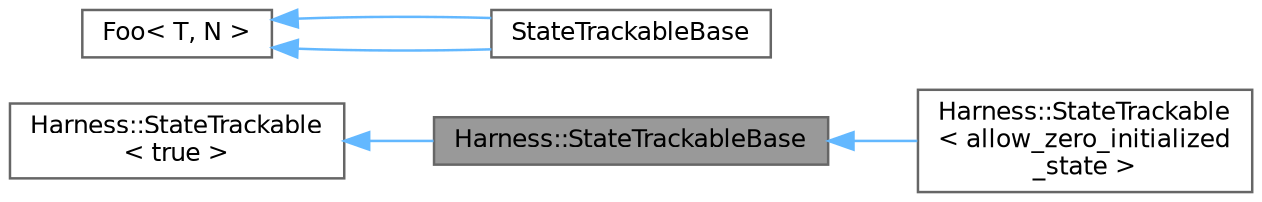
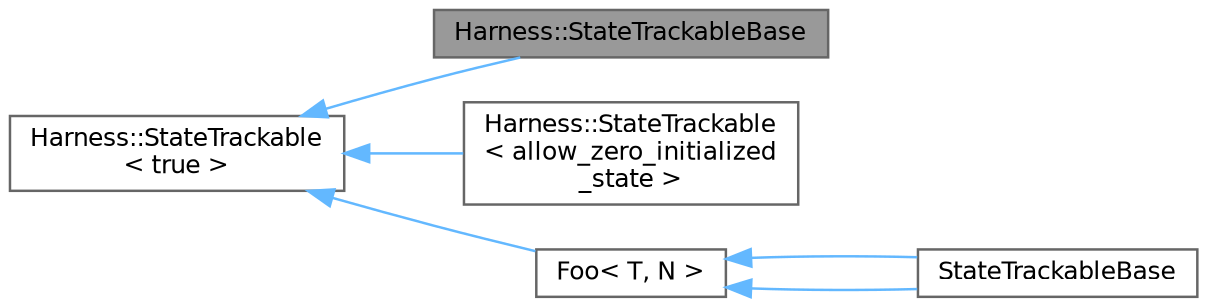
edge "Harness::StateTrackable < allow_zero_initialized _state >" -> "Harness::StateTrackableBase": now "Harness::StateTrackable < allow_zero_initialized _state >" -> "Harness::StateTrackable < true >"
edge "Foo< T, N >" -> "Harness::StateTrackable < true >": added
